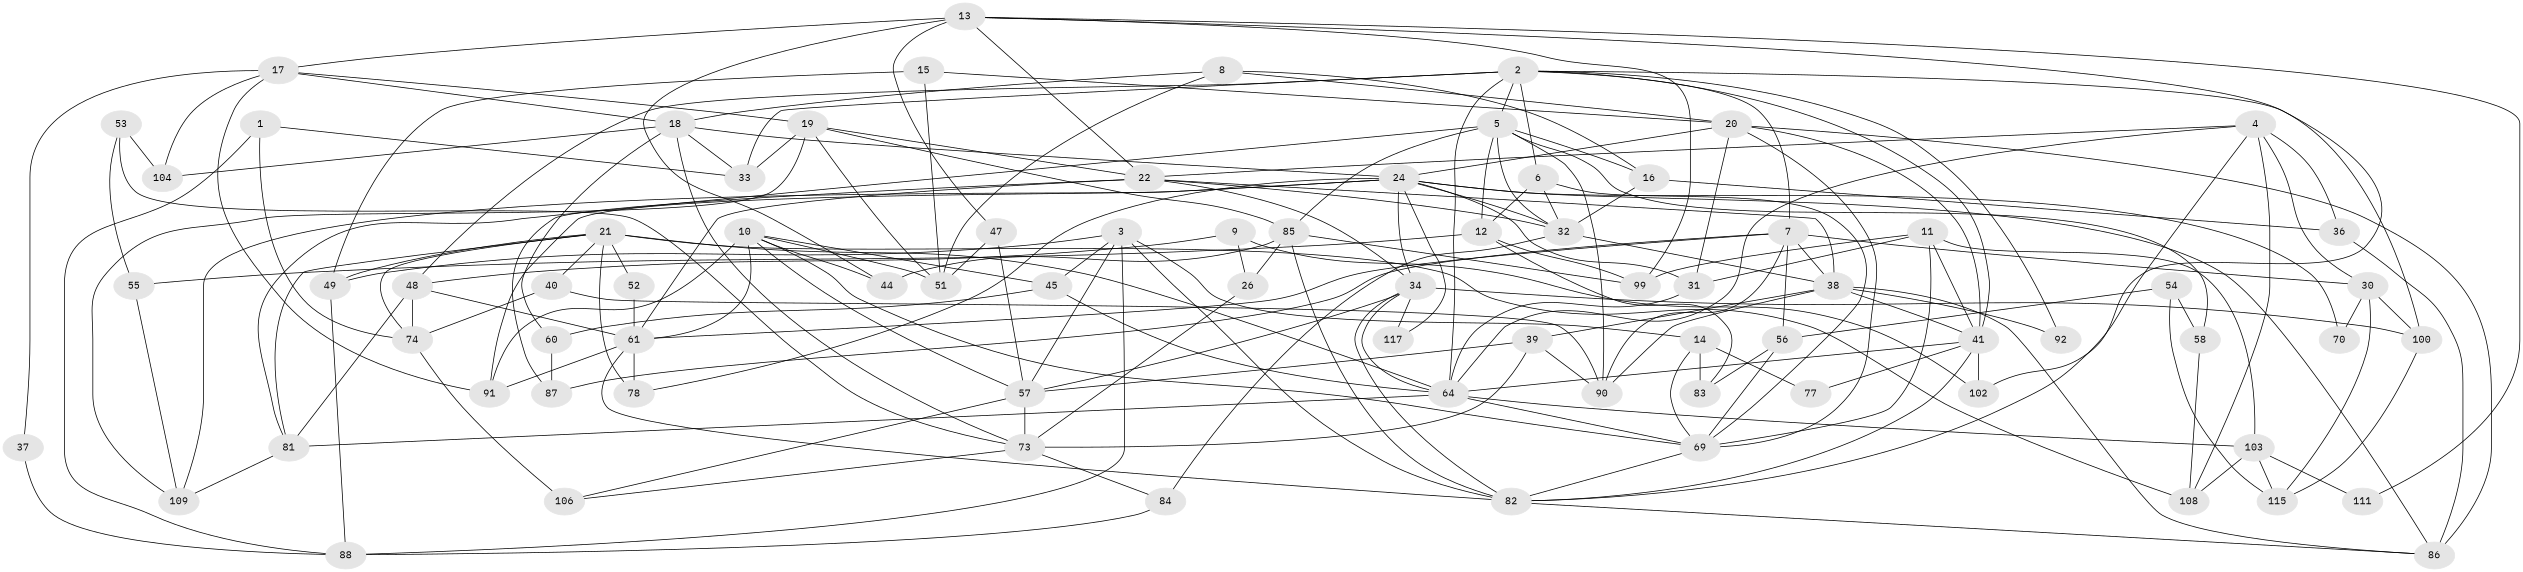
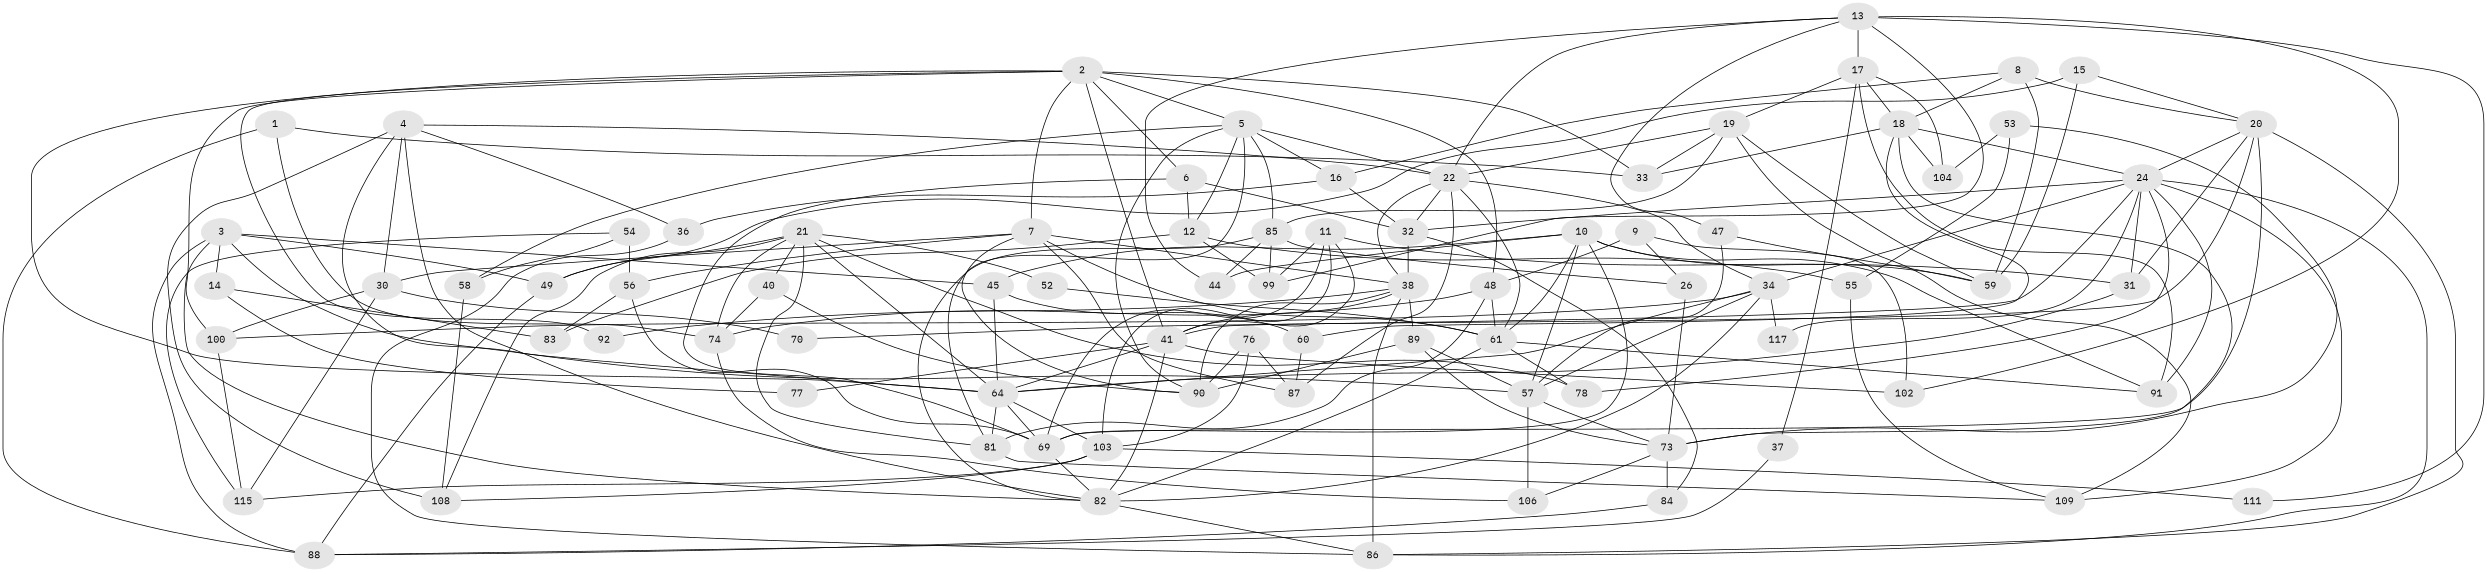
edge "5" -- "32": now "5" -- "22"
node "51": label "51" -> "59"
node "76": added
node "39": label "39" -> "89"
edge "14" -- "69": removed
